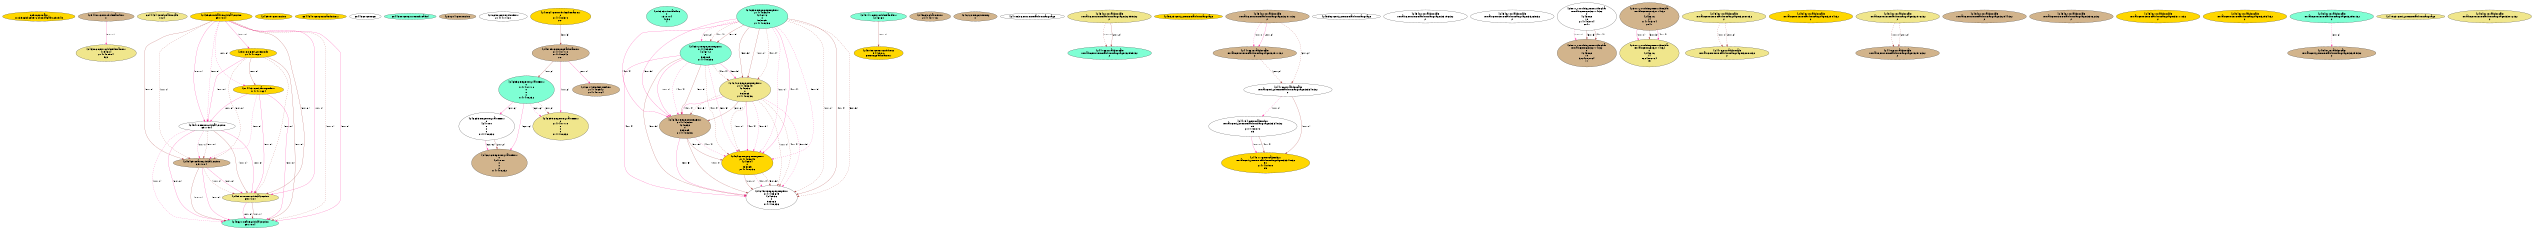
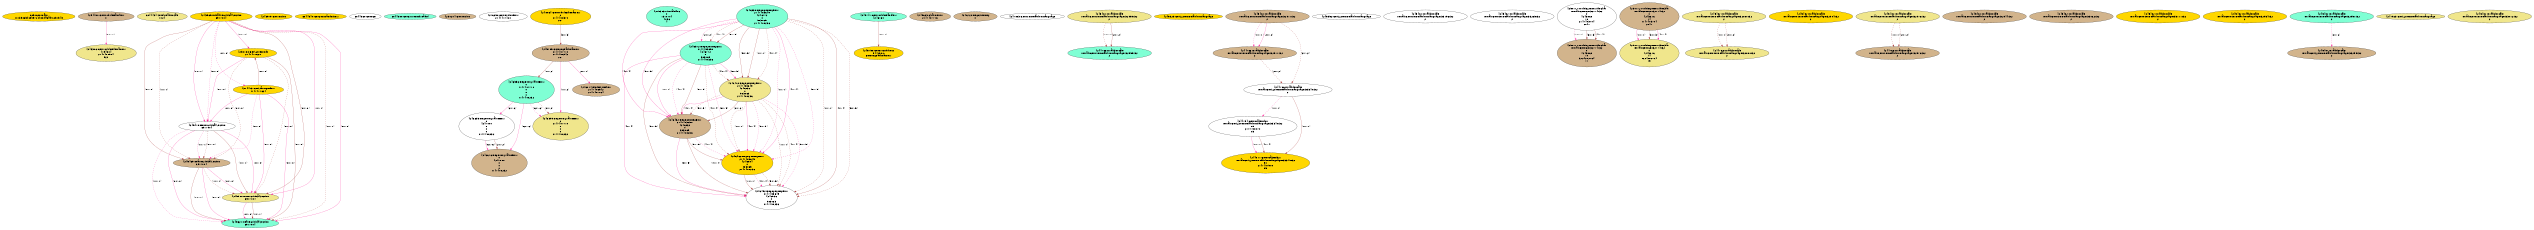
edge "4250188.GetSystemInfo 2147417660" -> "4214413.GetStartupInfoW 2147417624": reversed
